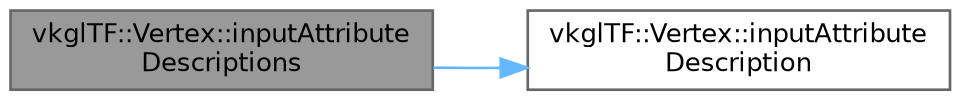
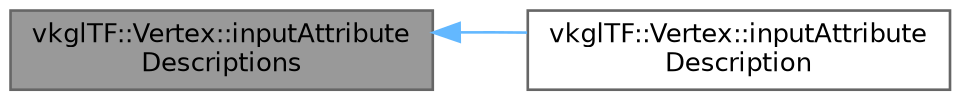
edge "vkglTF::Vertex::inputAttribute Descriptions" -> "vkglTF::Vertex::inputAttribute Description": reversed
